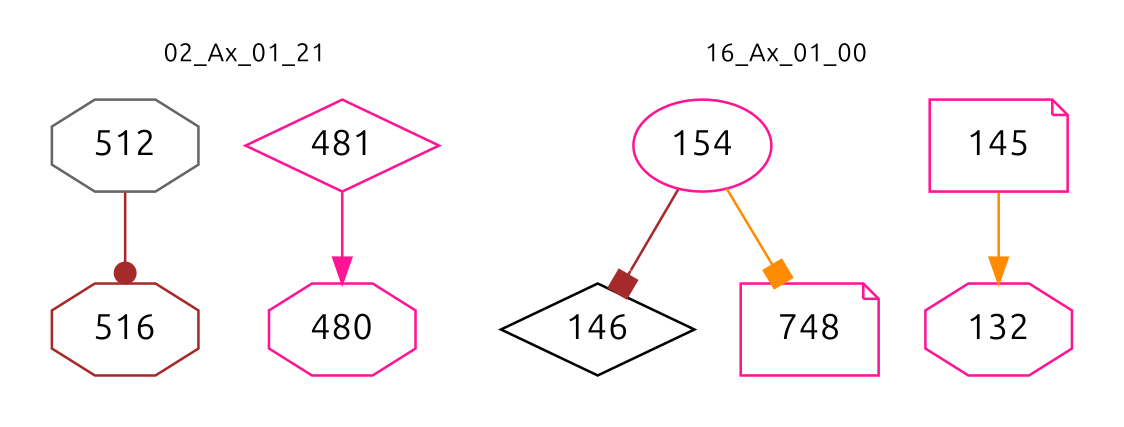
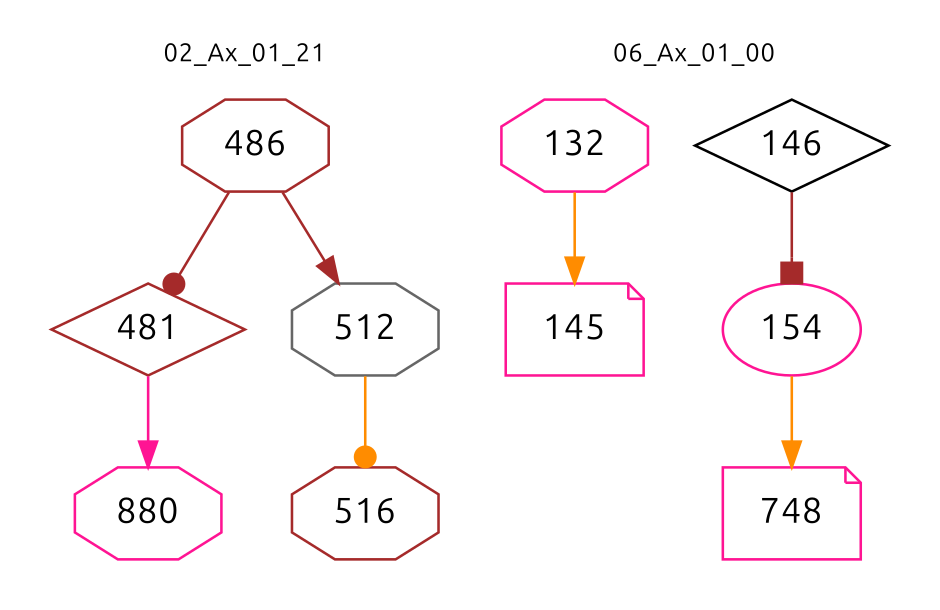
cluster "16_Ax_01_00": label "16_Ax_01_00" -> "06_Ax_01_00"
node "486": added
node "481": color deeppink -> brown
edge "154" -> "748": arrowhead box -> normal
edge "145" -> "132": reversed
edge "512" -> "516": color brown -> darkorange
edge "154" -> "146": reversed
node "480": label "480" -> "880"
